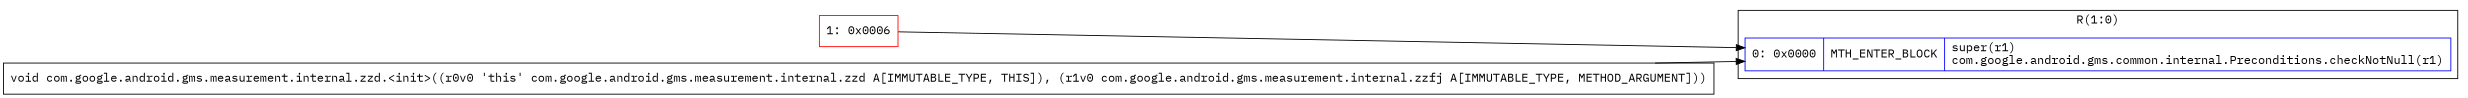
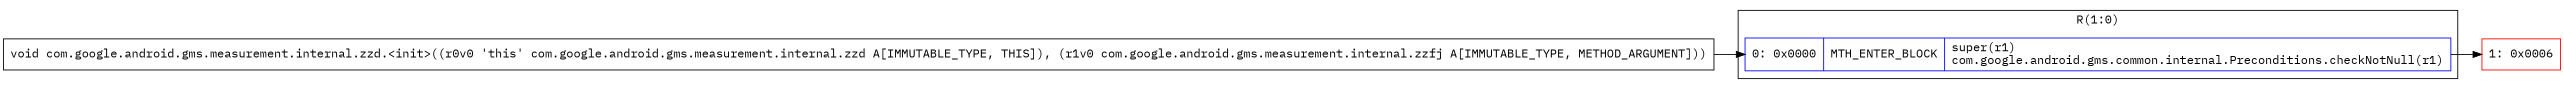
edge "1: 0x0006" -> "0: 0x0000": reversed
